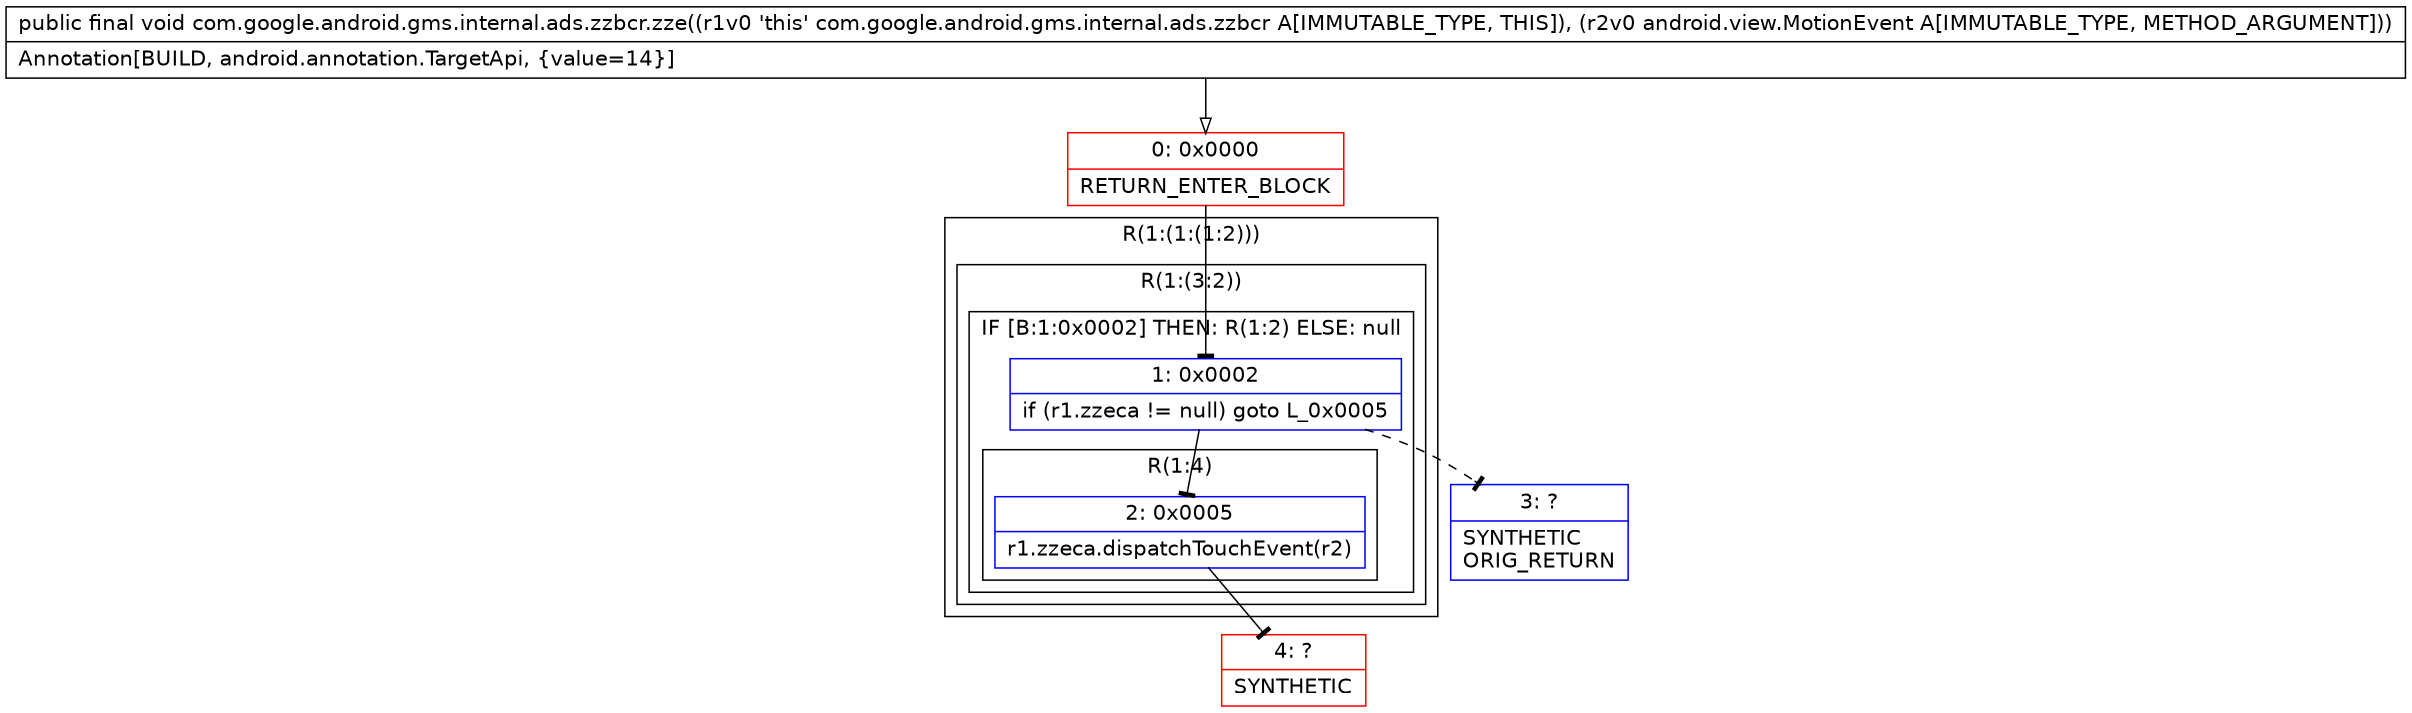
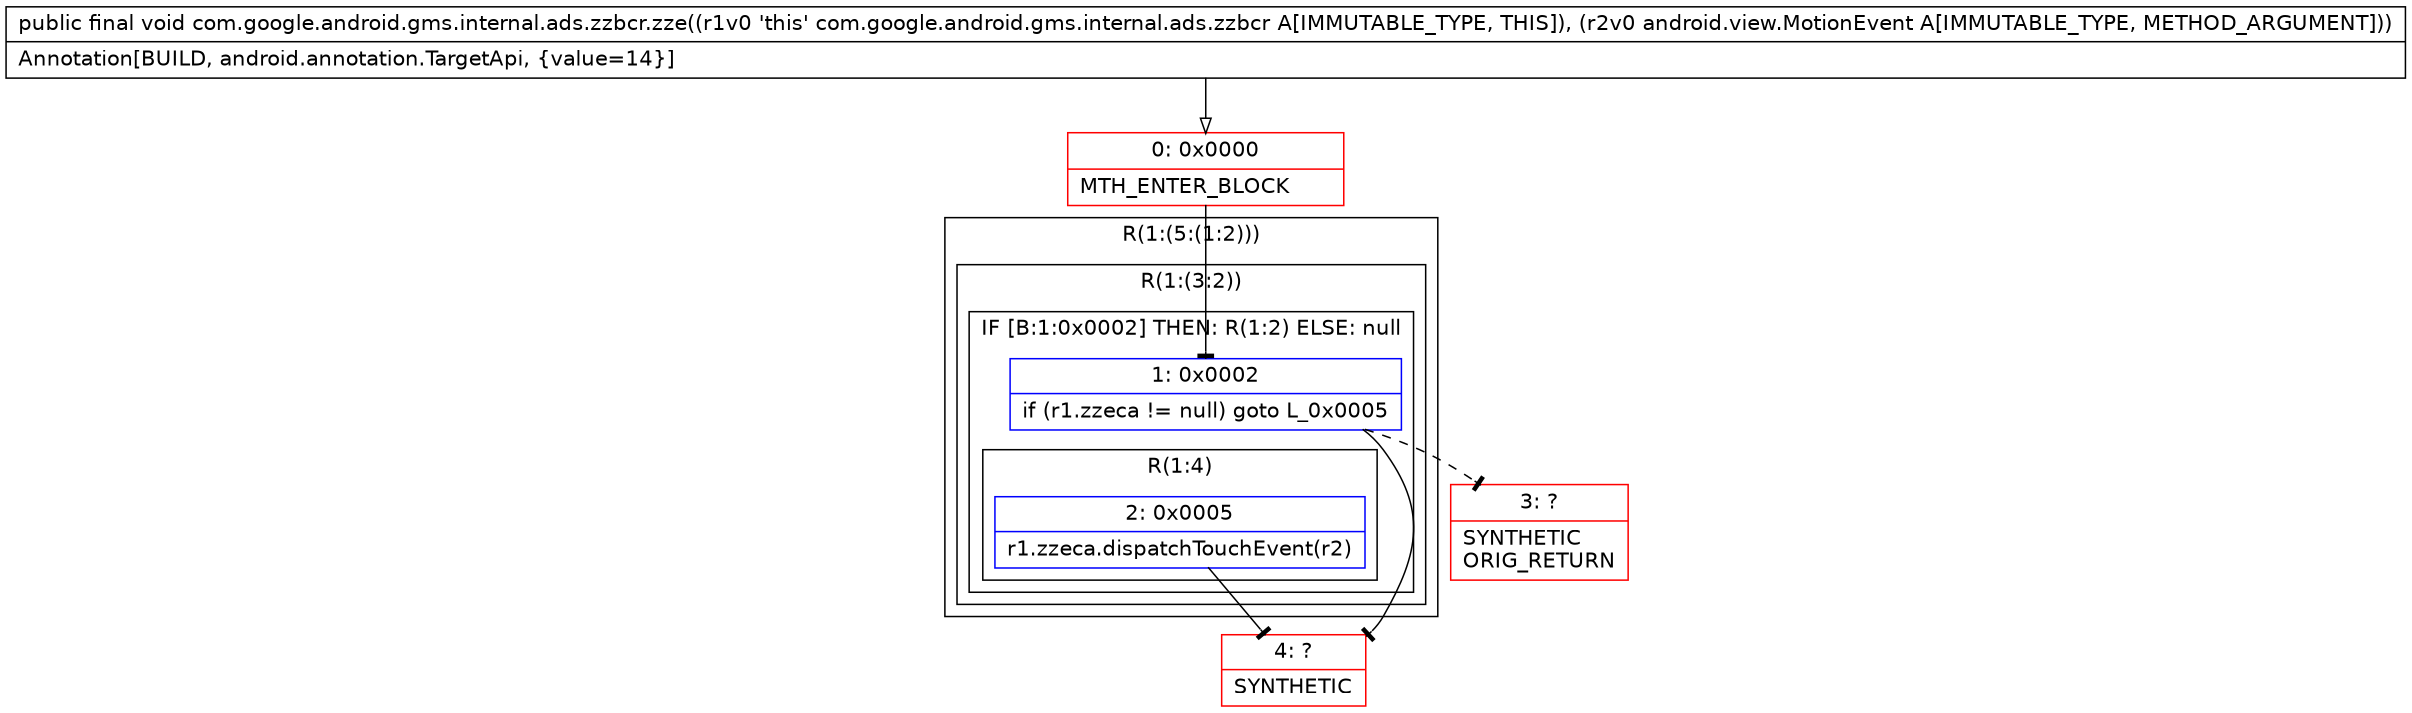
node "0: 0x0000": text "RETURN_ENTER_BLOCK" -> "MTH_ENTER_BLOCK"
cluster "R(1:(1:(1:2)))": label "R(1:(1:(1:2)))" -> "R(1:(5:(1:2)))"
edge "1: 0x0002" -> "2: 0x0005": now "1: 0x0002" -> "4: ?"
node "3: ?": color blue -> red
